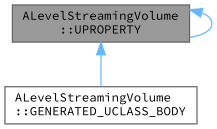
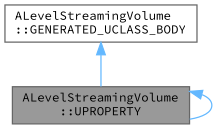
edge "ALevelStreamingVolume ::GENERATED_UCLASS_BODY" -> "ALevelStreamingVolume ::UPROPERTY": reversed
